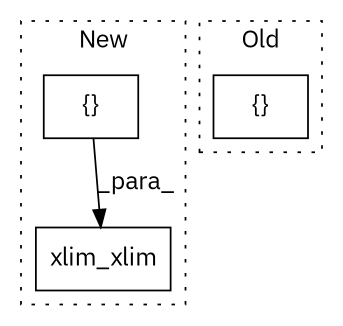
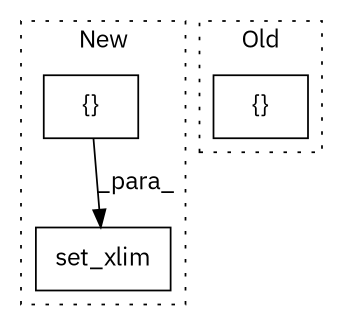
node "xlim_xlim": label "xlim_xlim" -> "set_xlim"
